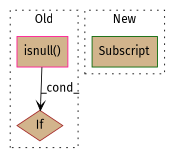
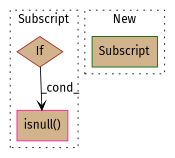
cluster "Old": label "Old" -> "Subscript"
edge "isnull()" -> "If": reversed
